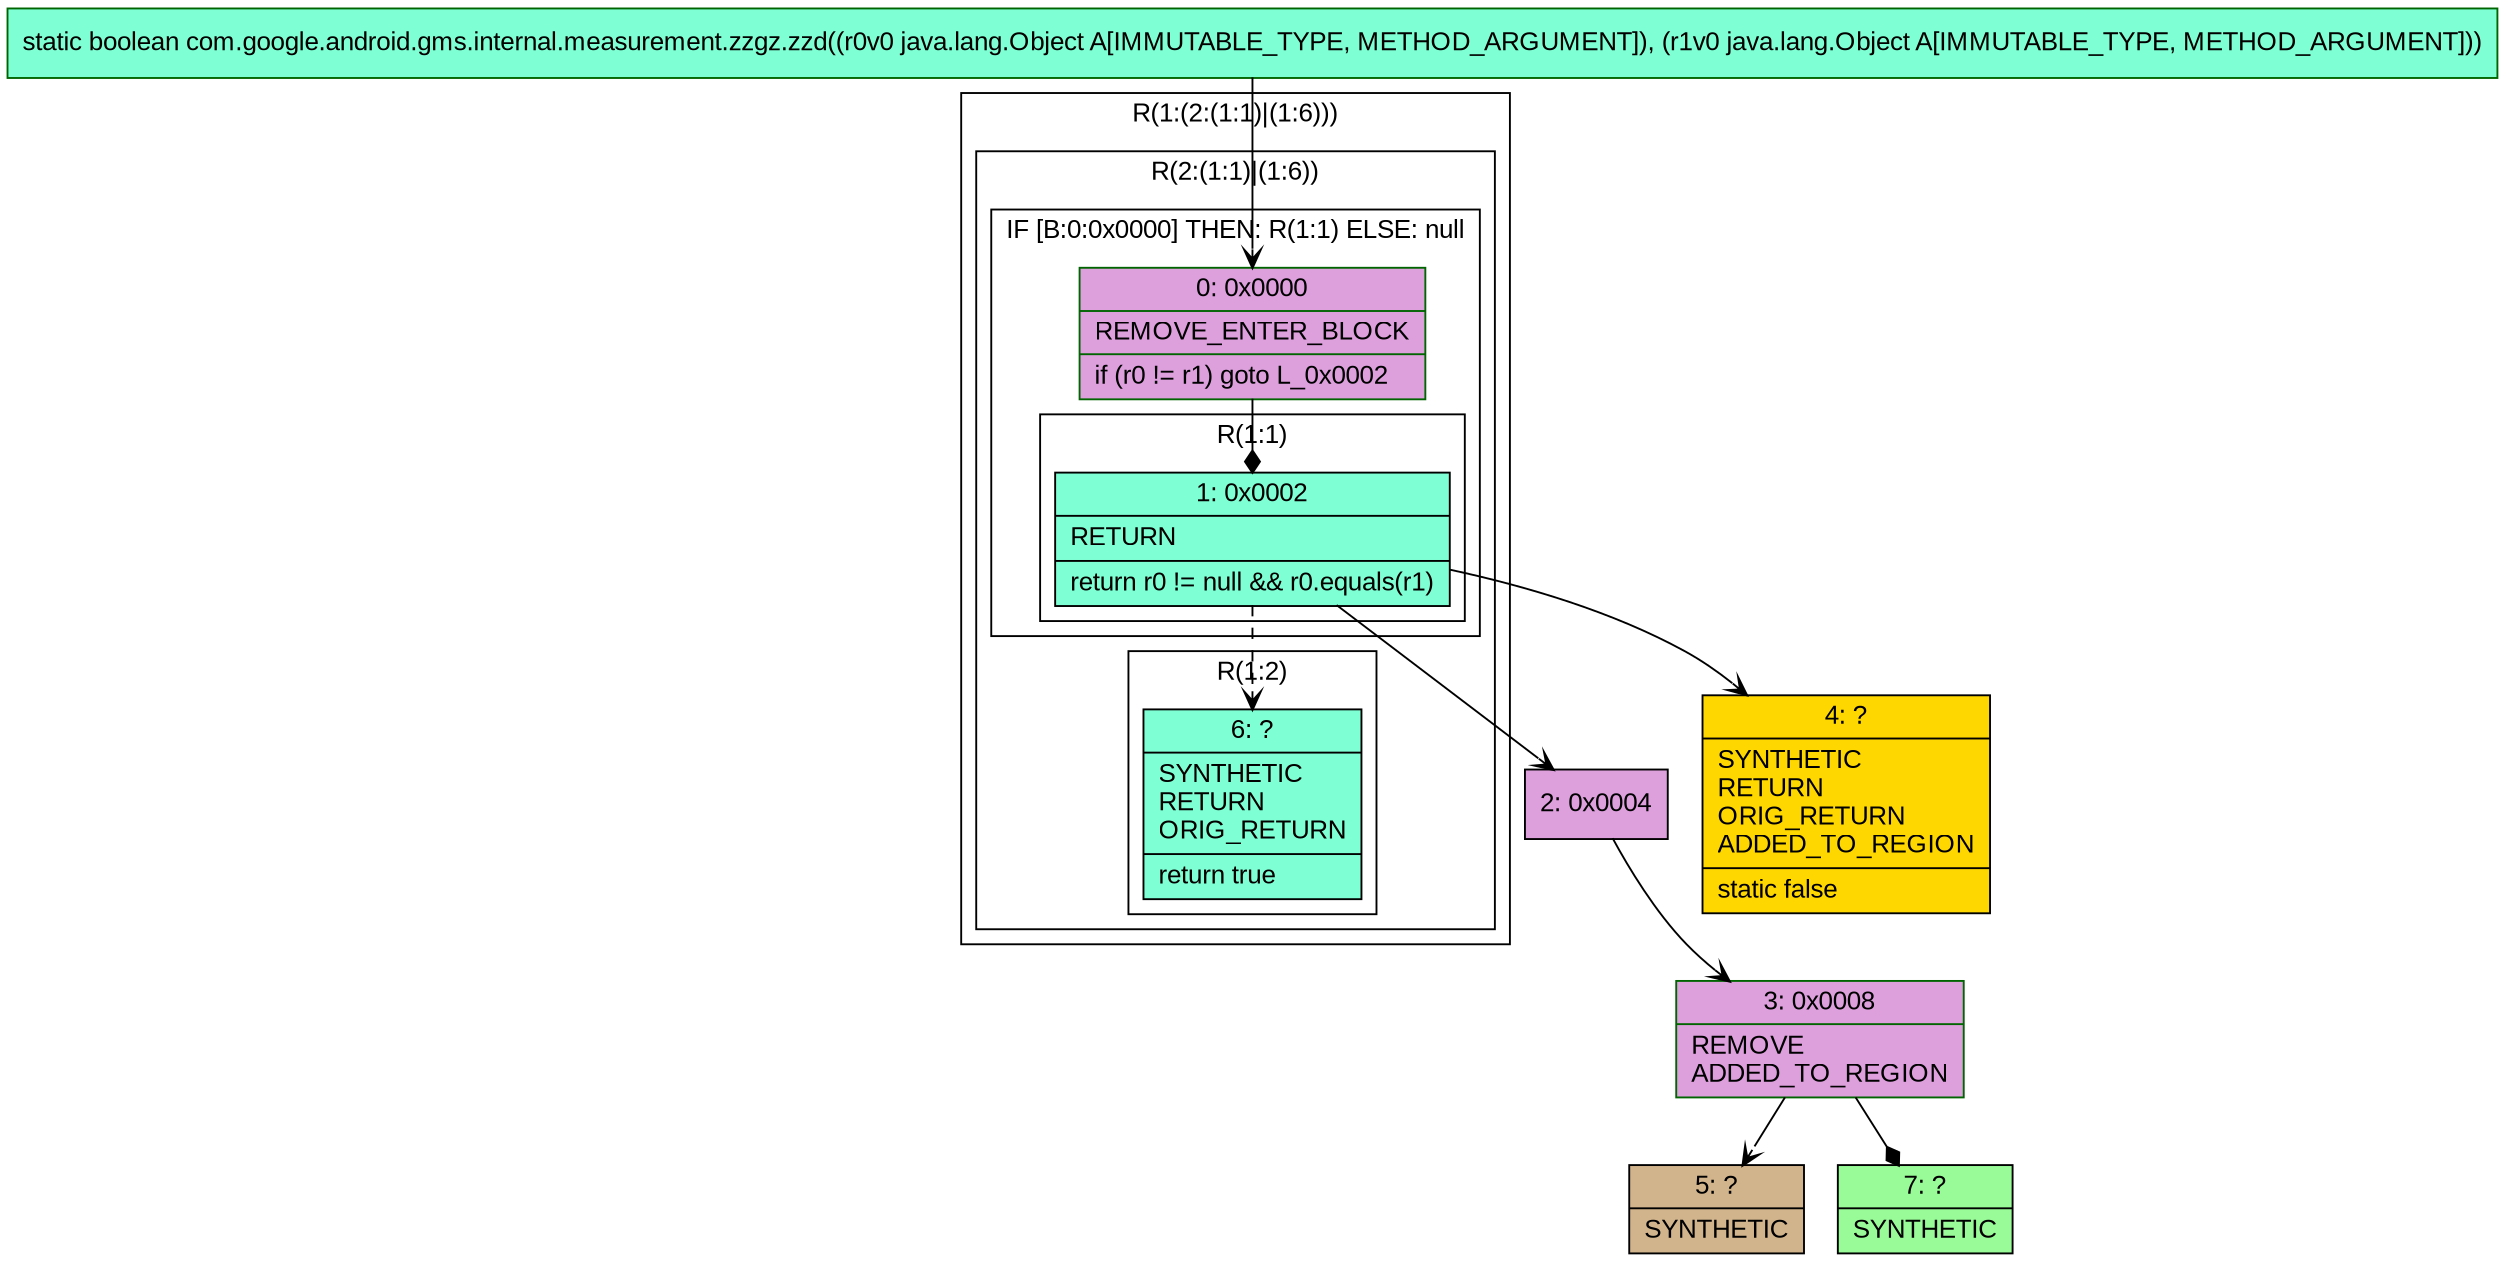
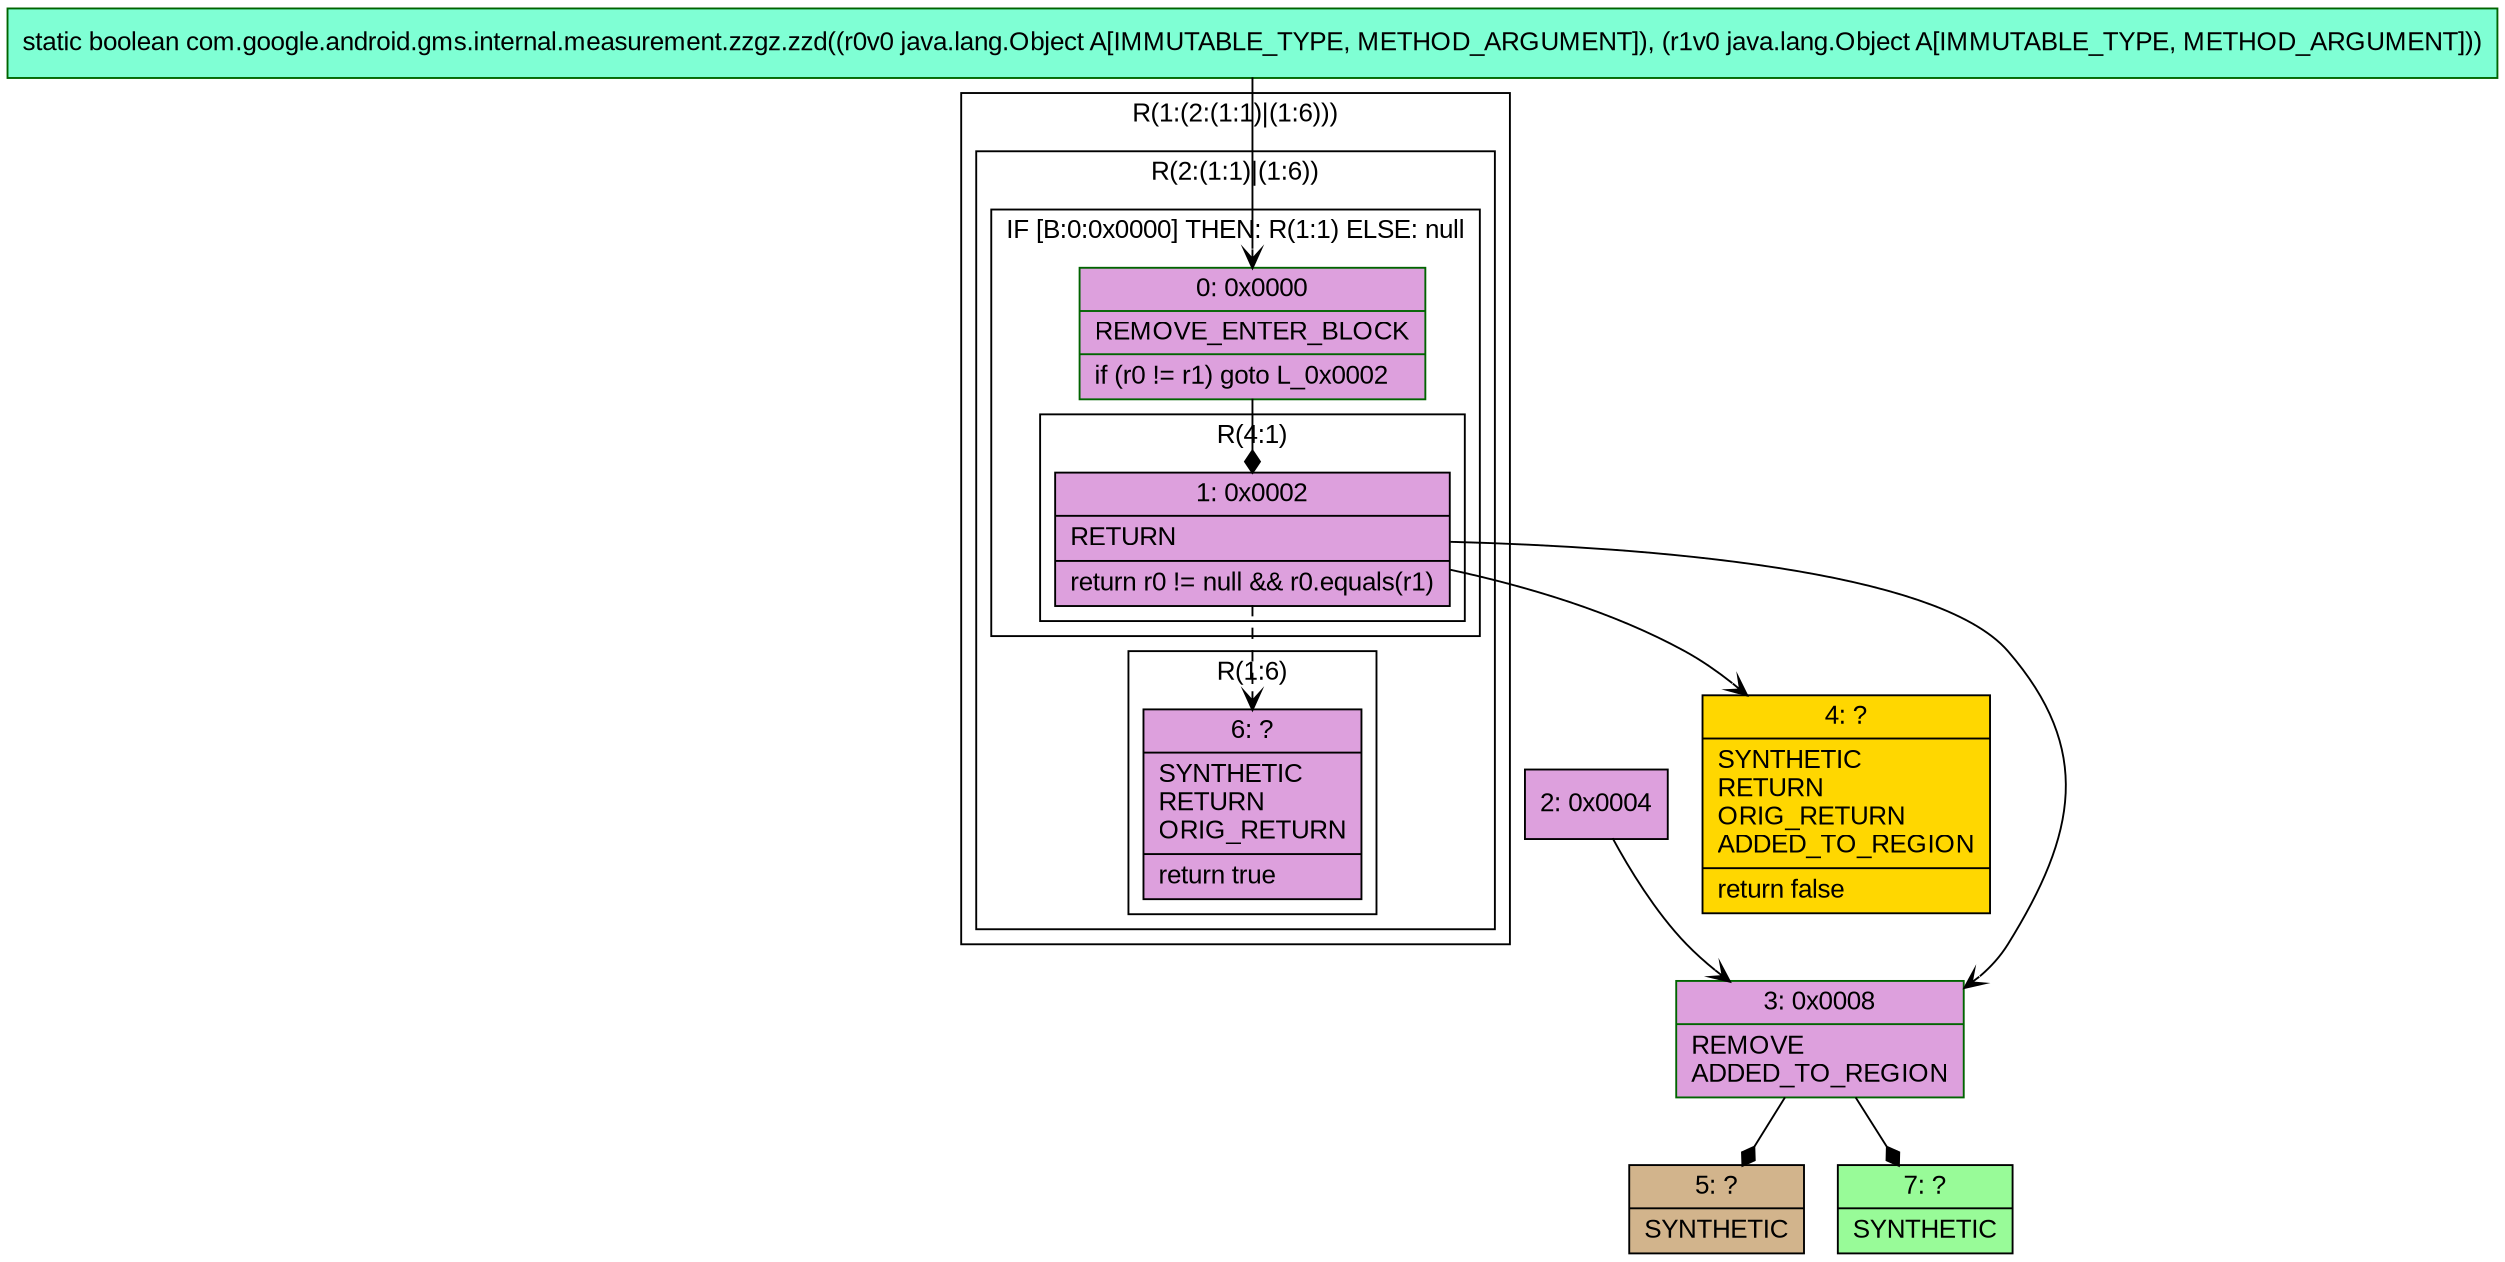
cluster "R(1:1)": label "R(1:1)" -> "R(4:1)"
node "1: 0x0002": fillcolor aquamarine -> plum
cluster "R(1:2)": label "R(1:2)" -> "R(1:6)"
edge "1: 0x0002" -> "2: 0x0004": now "1: 0x0002" -> "3: 0x0008"
node "6: ?": fillcolor aquamarine -> plum
node "4: ?": text "static false" -> "return false"
edge "3: 0x0008" -> "5: ?": arrowhead vee -> diamond
